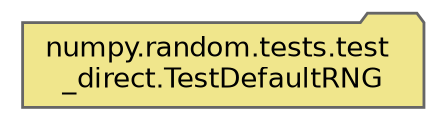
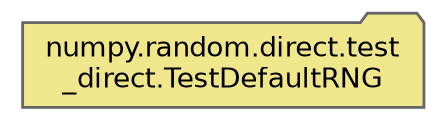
node "numpy.random.tests.test _direct.TestDefaultRNG": label "numpy.random.tests.test _direct.TestDefaultRNG" -> "numpy.random.direct.test _direct.TestDefaultRNG"
